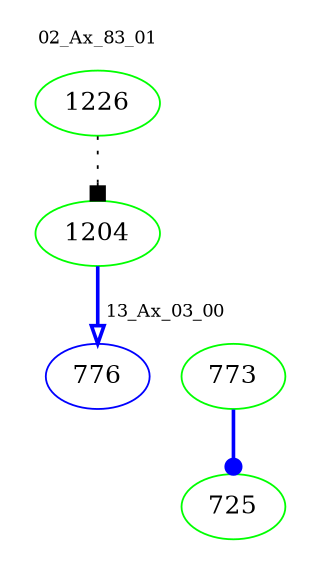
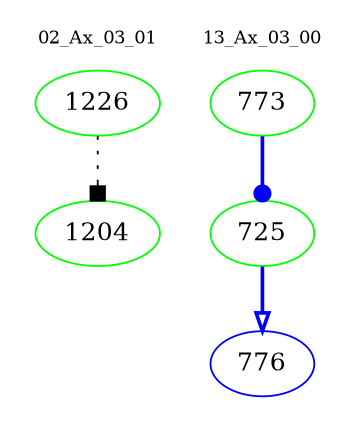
cluster "02_Ax_83_01": label "02_Ax_83_01" -> "02_Ax_03_01"
edge "1204" -> "776": now "725" -> "776"
